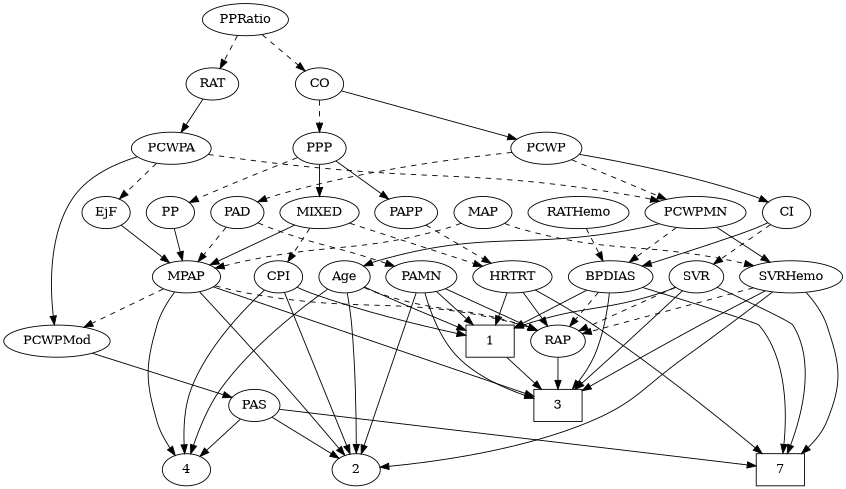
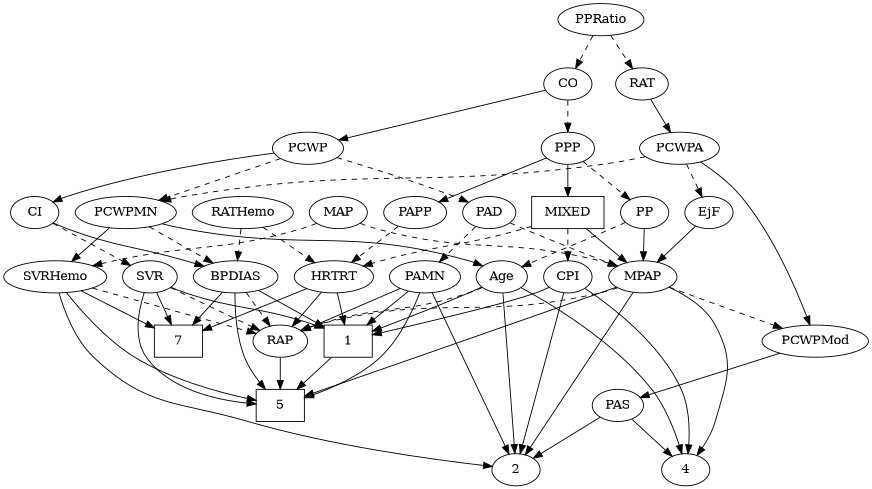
node "MIXED": shape ellipse -> box
edge "PP" -> "Age": added
edge "RATHemo" -> "HRTRT": added
node "3": label "3" -> "5"
edge "PAS" -> "7": removed
